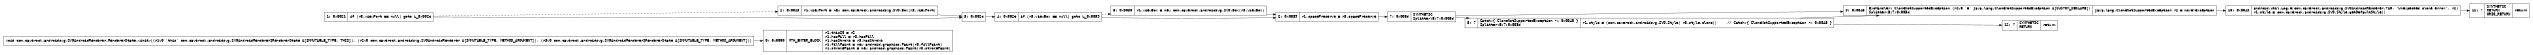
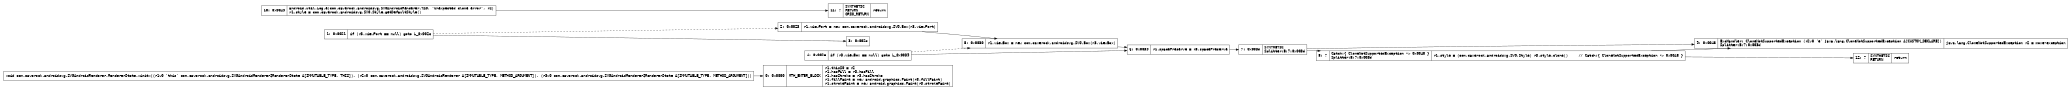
edge "9: 0x0048" -> "10: 0x0049": removed
edge "2: 0x0023" -> "3: 0x002c": now "2: 0x0023" -> "5: 0x0030"
edge "3: 0x002c" -> "4: 0x002e": removed
